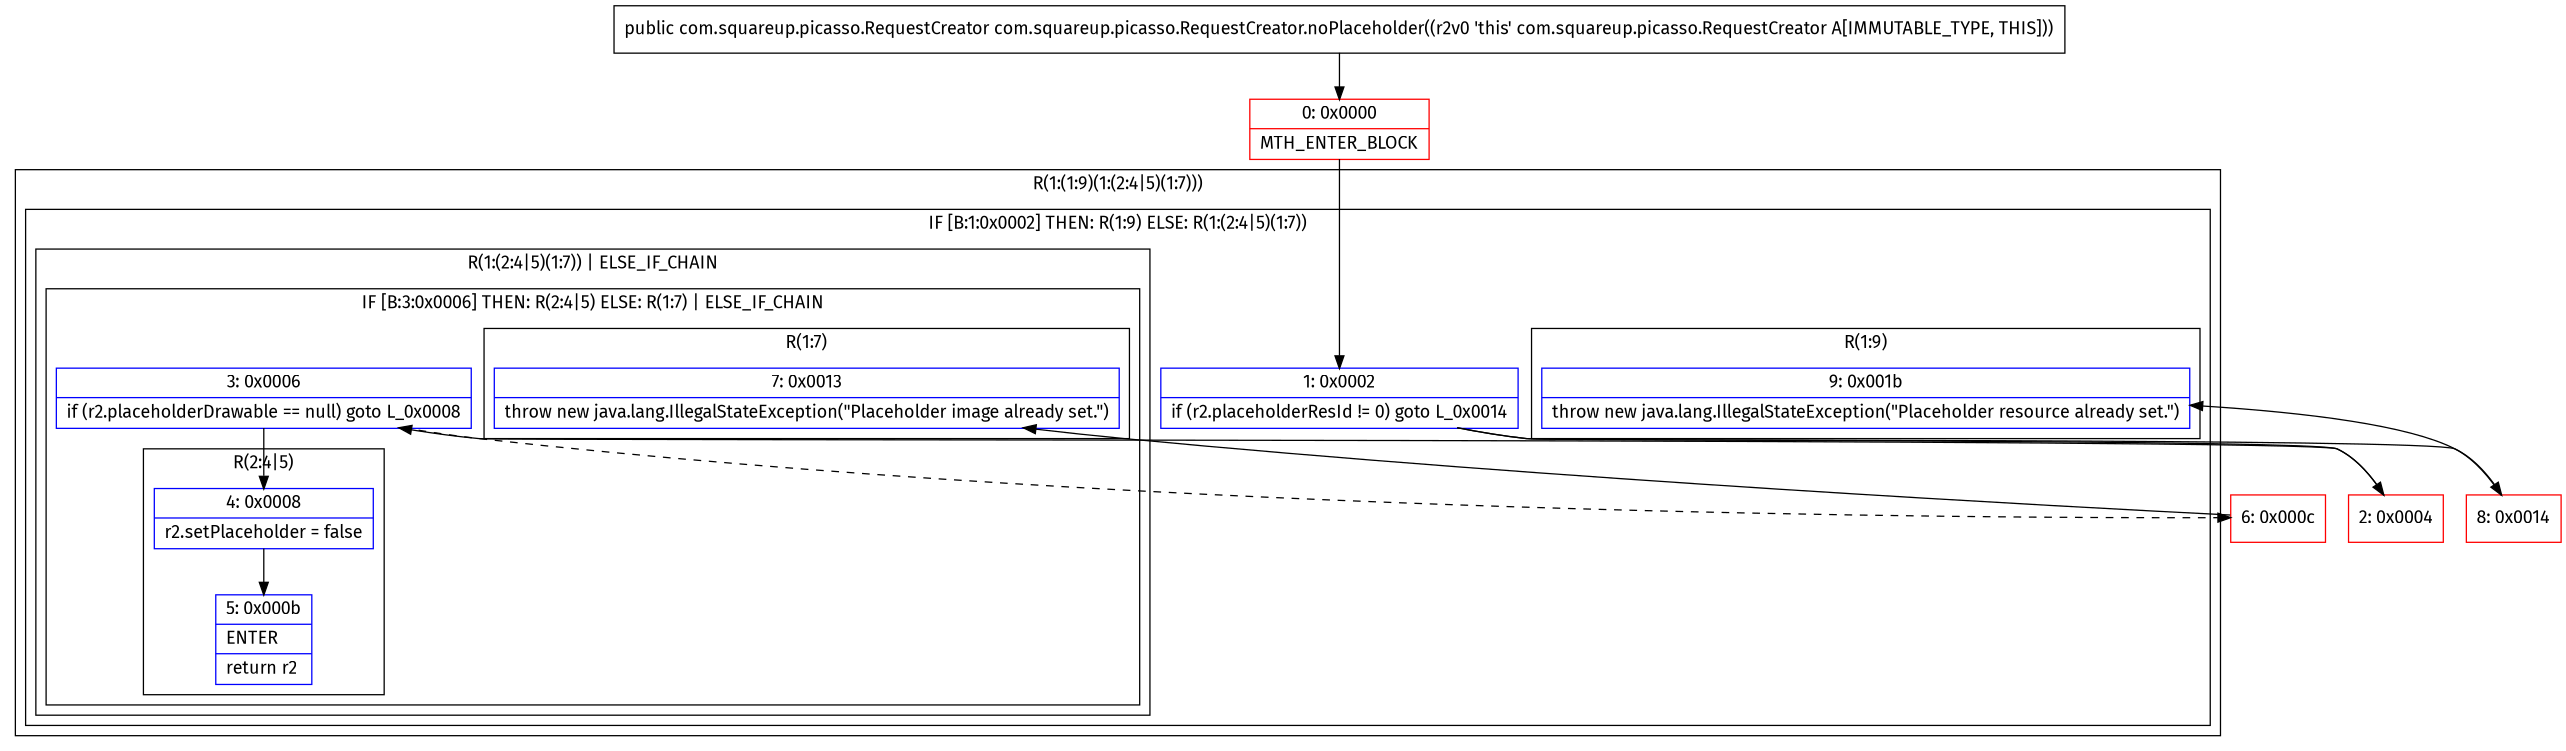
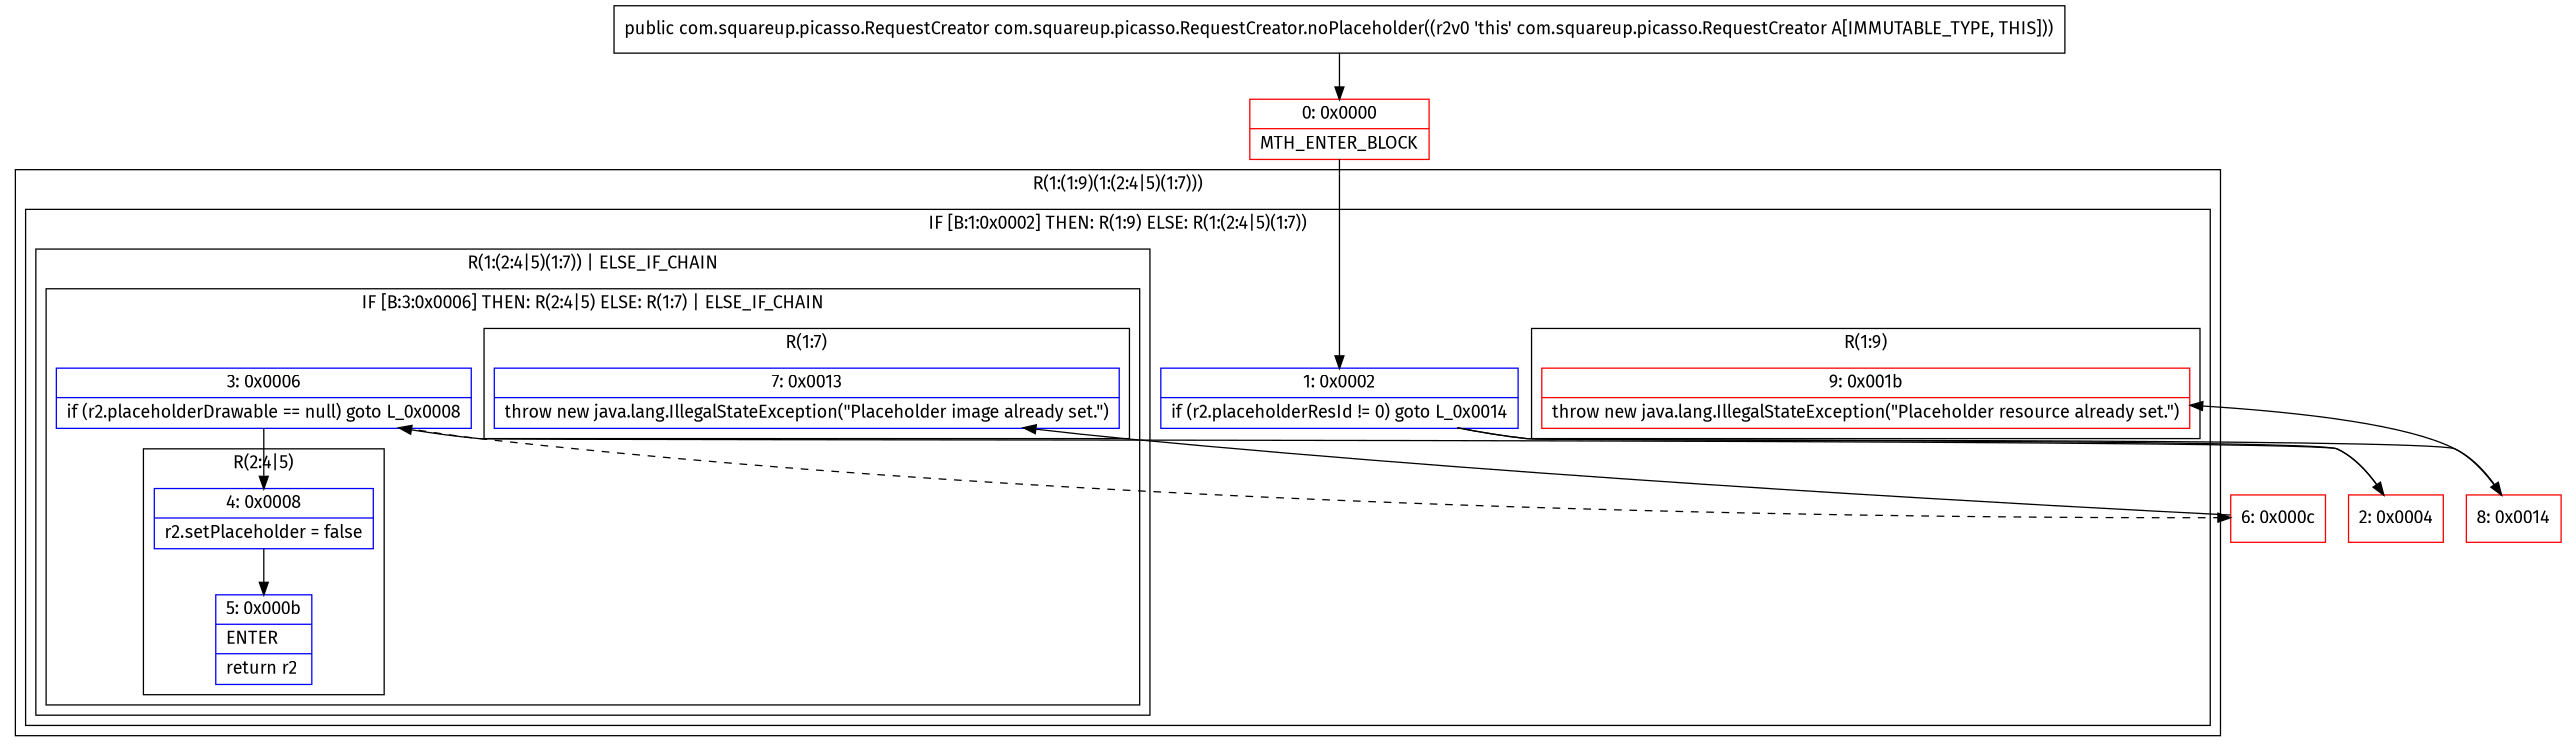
node "9: 0x001b": color blue -> red
